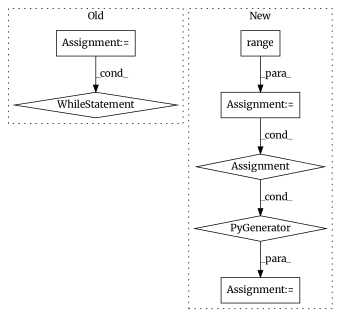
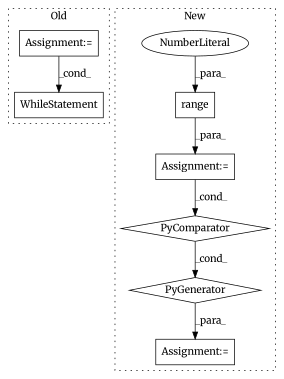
node "NumberLiteral": added
node "WhileStatement": shape diamond -> box
node "Assignment": label "Assignment" -> "PyComparator"
